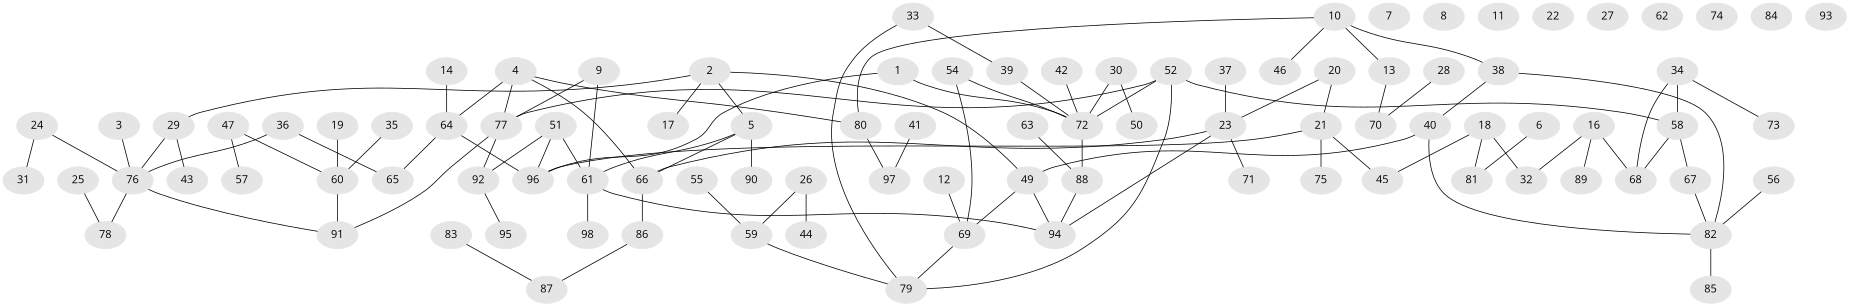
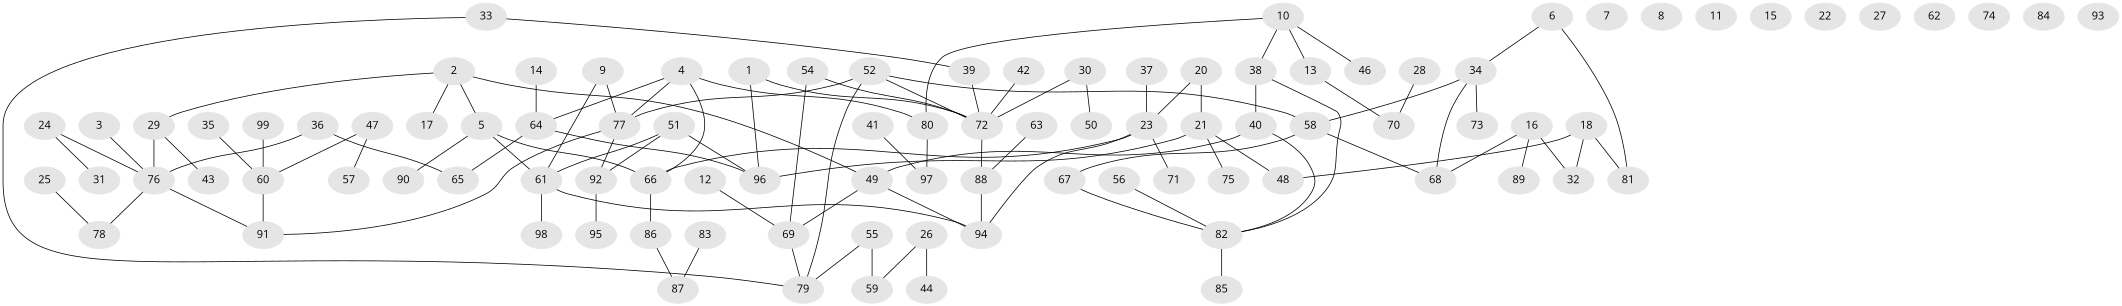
node "15": added
edge "6" -- "34": added
node "19": label "19" -> "99"
node "45": label "45" -> "48"
edge "59" -- "79": now "55" -- "79"
